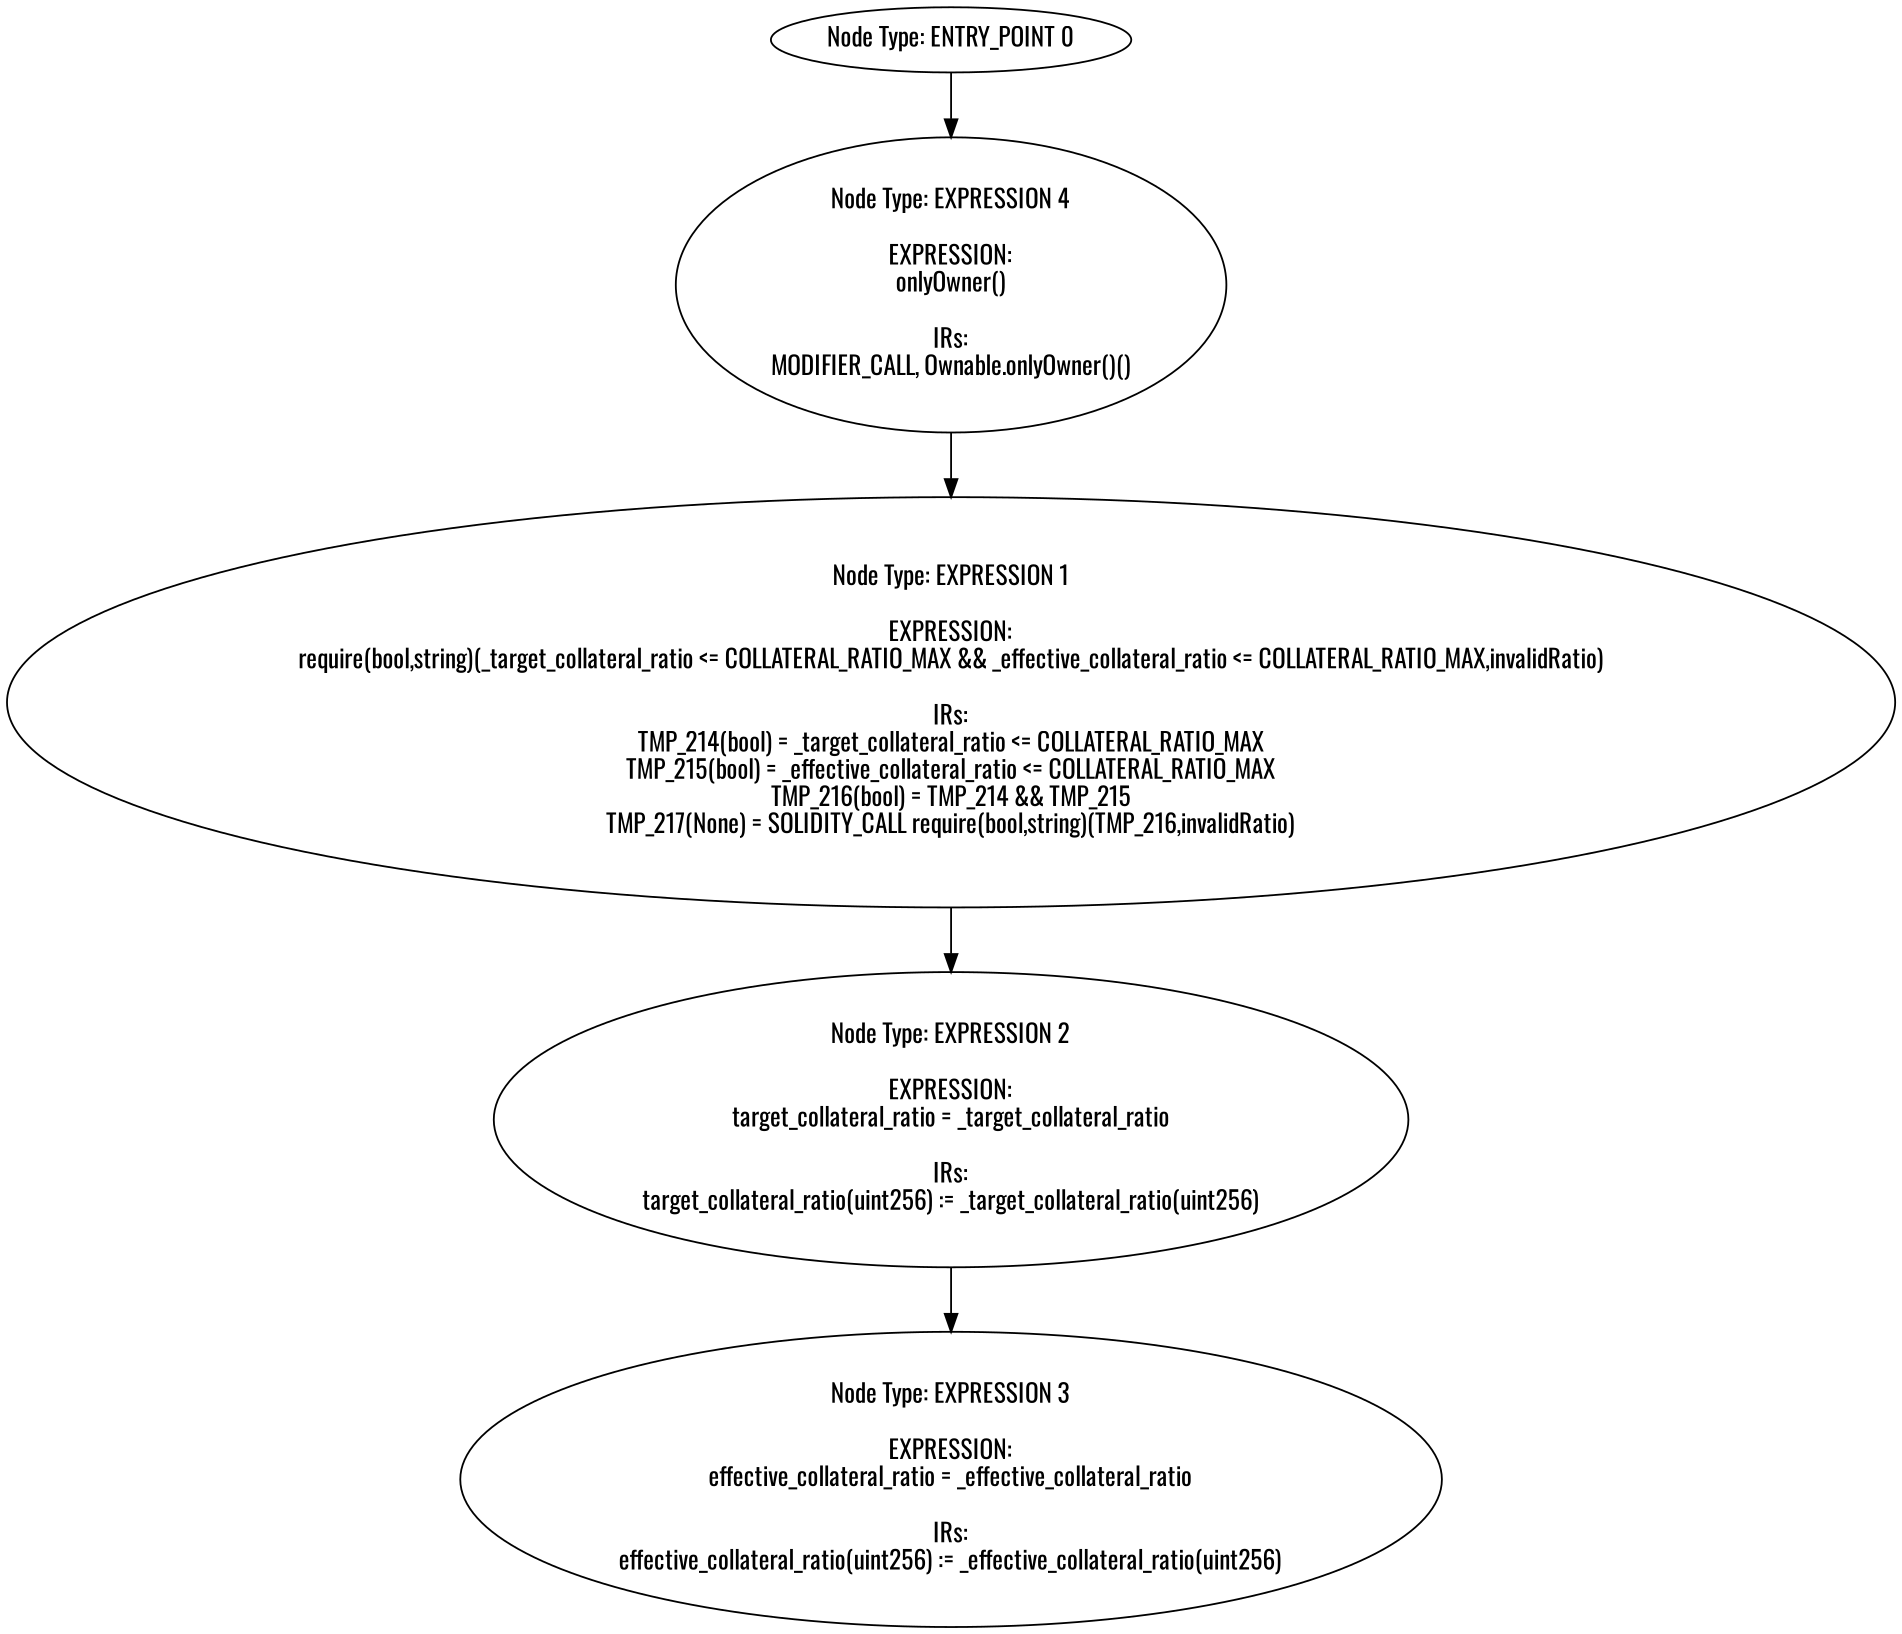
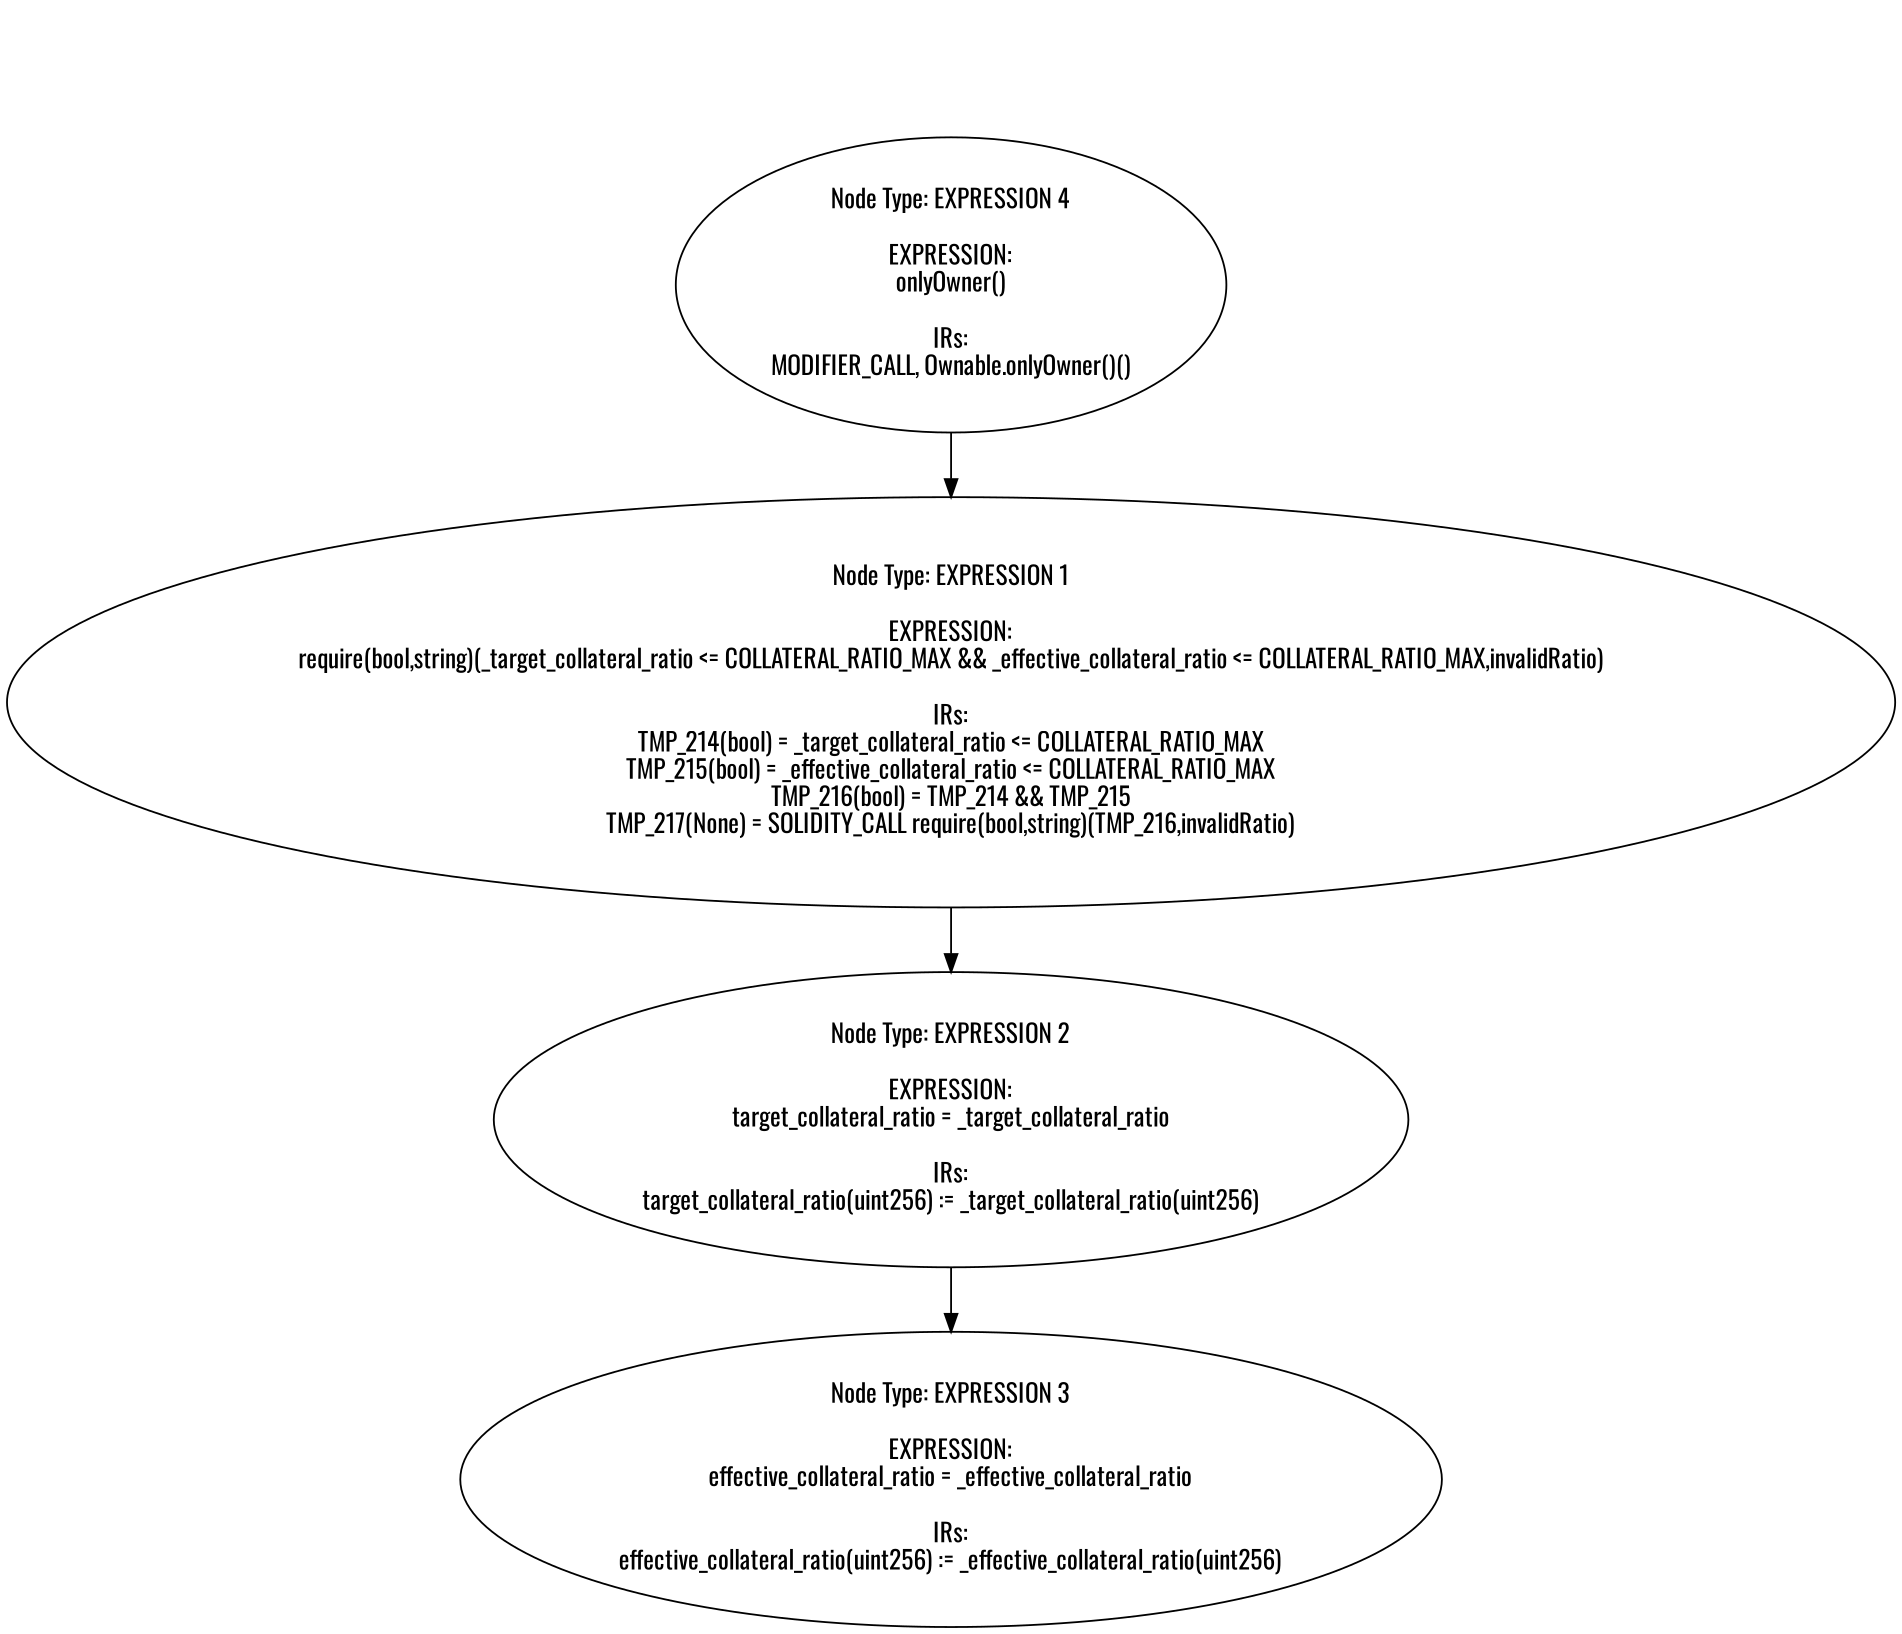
node "Node Type: ENTRY_POINT 0": removed
